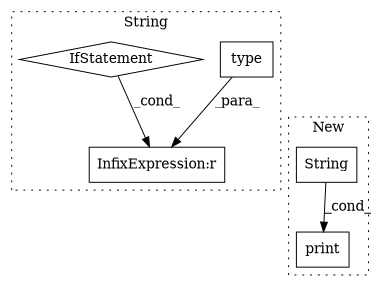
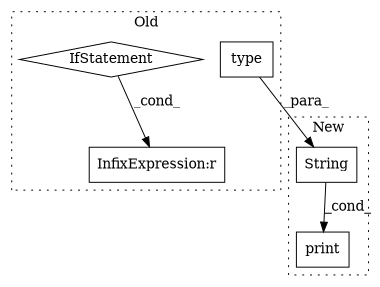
cluster "String": label "String" -> "Old"
edge "type" -> "InfixExpression:r": now "type" -> "String"
